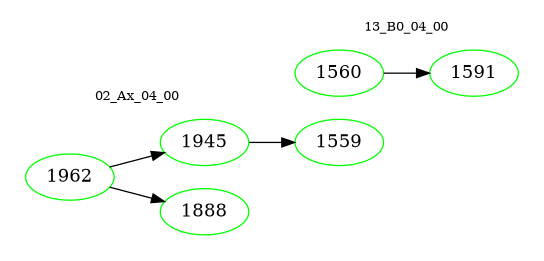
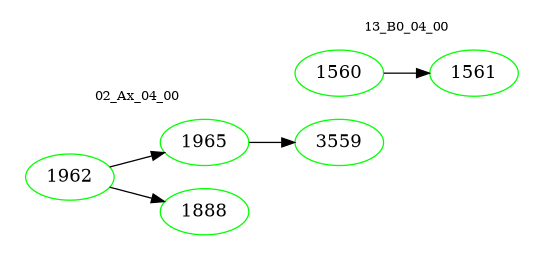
node "1591": label "1591" -> "1561"
node "1945": label "1945" -> "1965"
node "1559": label "1559" -> "3559"
